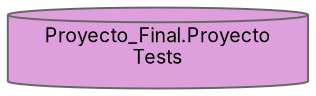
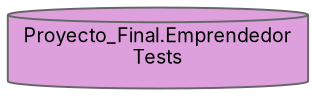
node "Proyecto_Final.Proyecto Tests": label "Proyecto_Final.Proyecto Tests" -> "Proyecto_Final.Emprendedor Tests"
